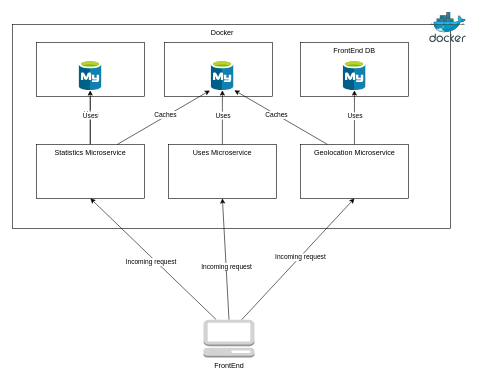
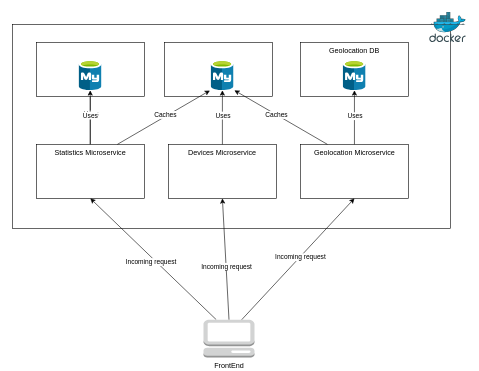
node "Docker": removed
node "FrontEnd DB": label "FrontEnd DB" -> "Geolocation DB"
node "Uses Microservice": label "Uses Microservice" -> "Devices Microservice"
